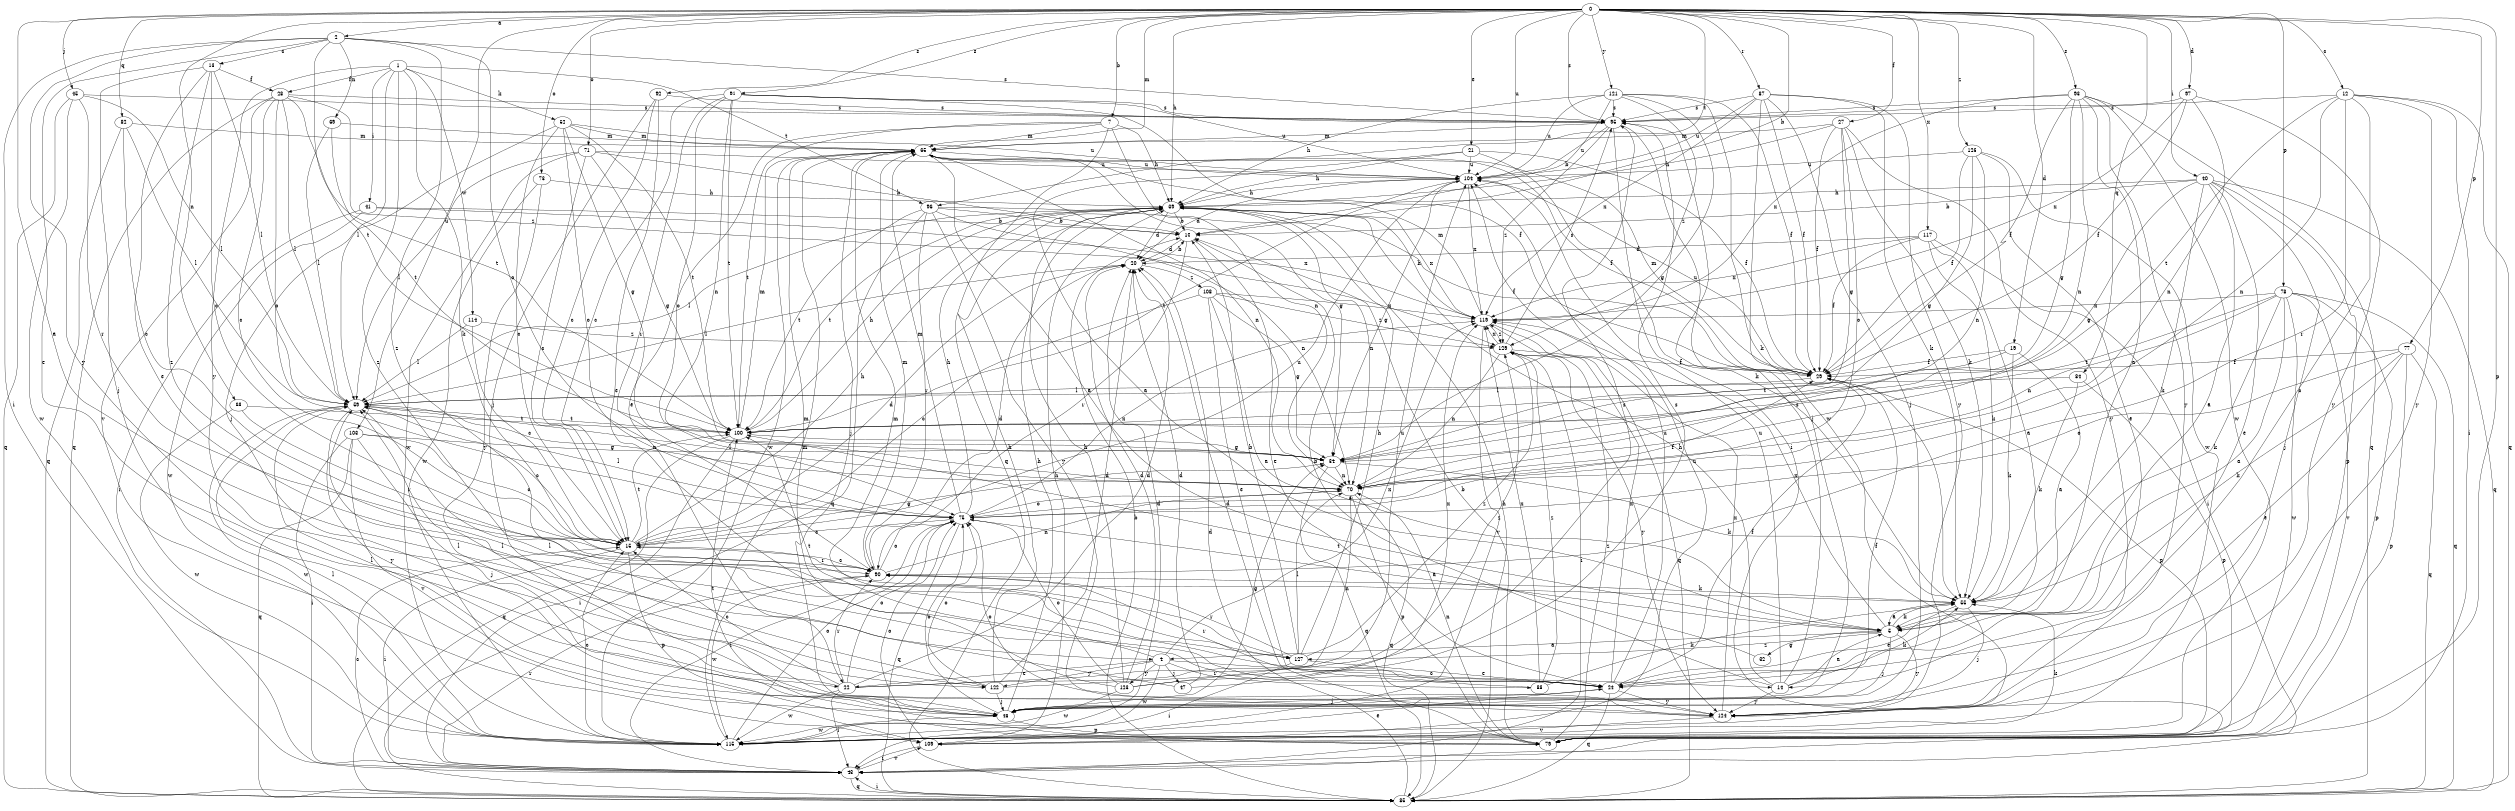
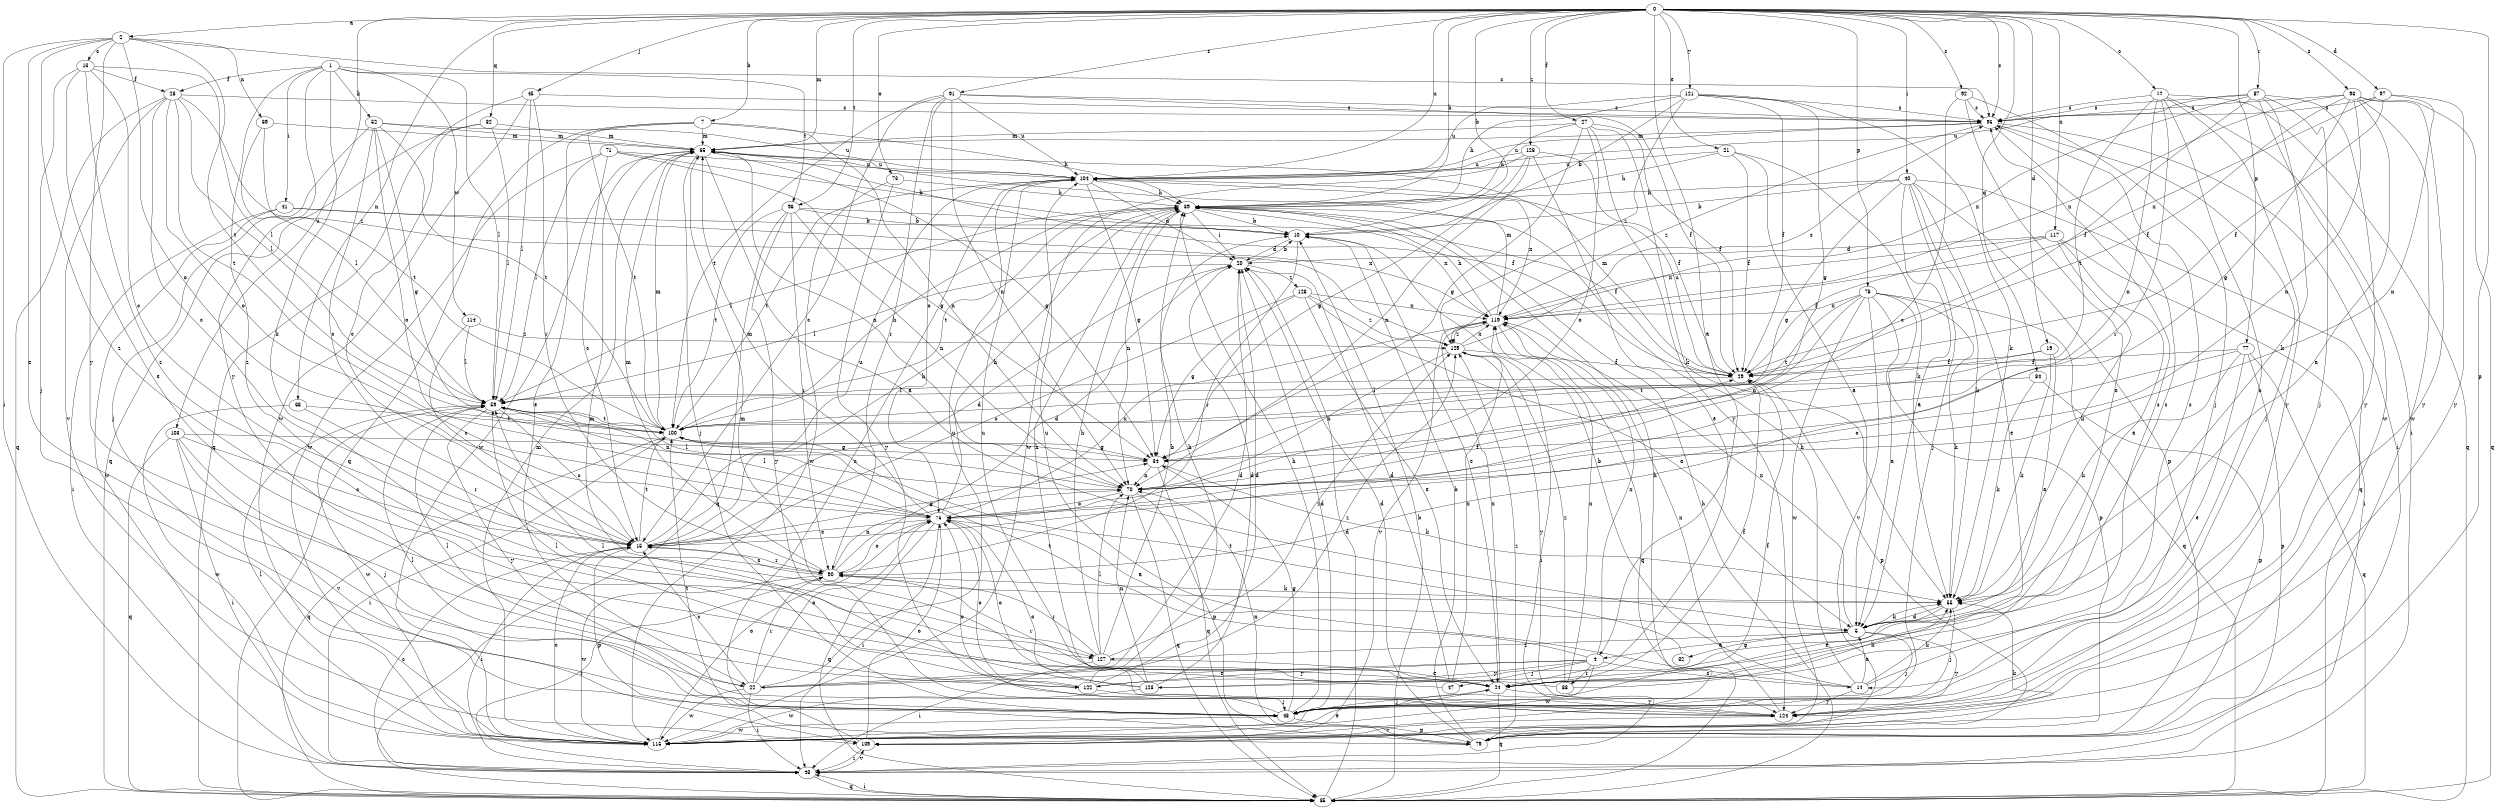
edge "0" -> "71": removed, label "o"
edge "39" -> "20": label "d" -> "i"
node "108": label "108" -> "128"
edge "55" -> "5": label "a" -> "d"
